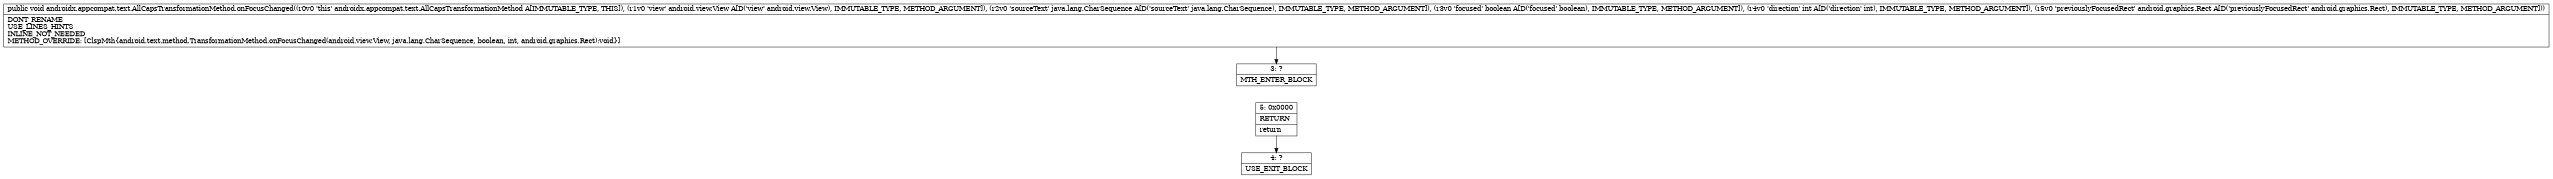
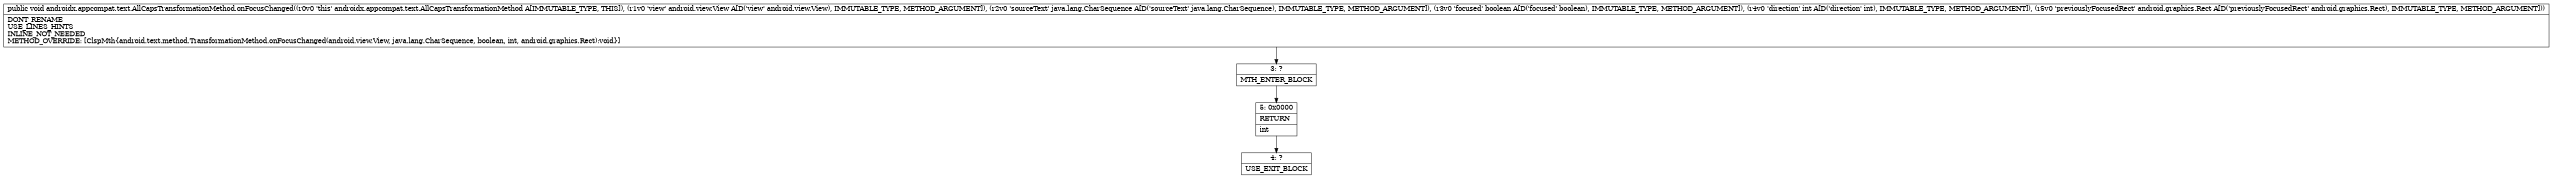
edge "3: ?" -> "5: 0x0000": added
node "5: 0x0000": text "return" -> "int"
